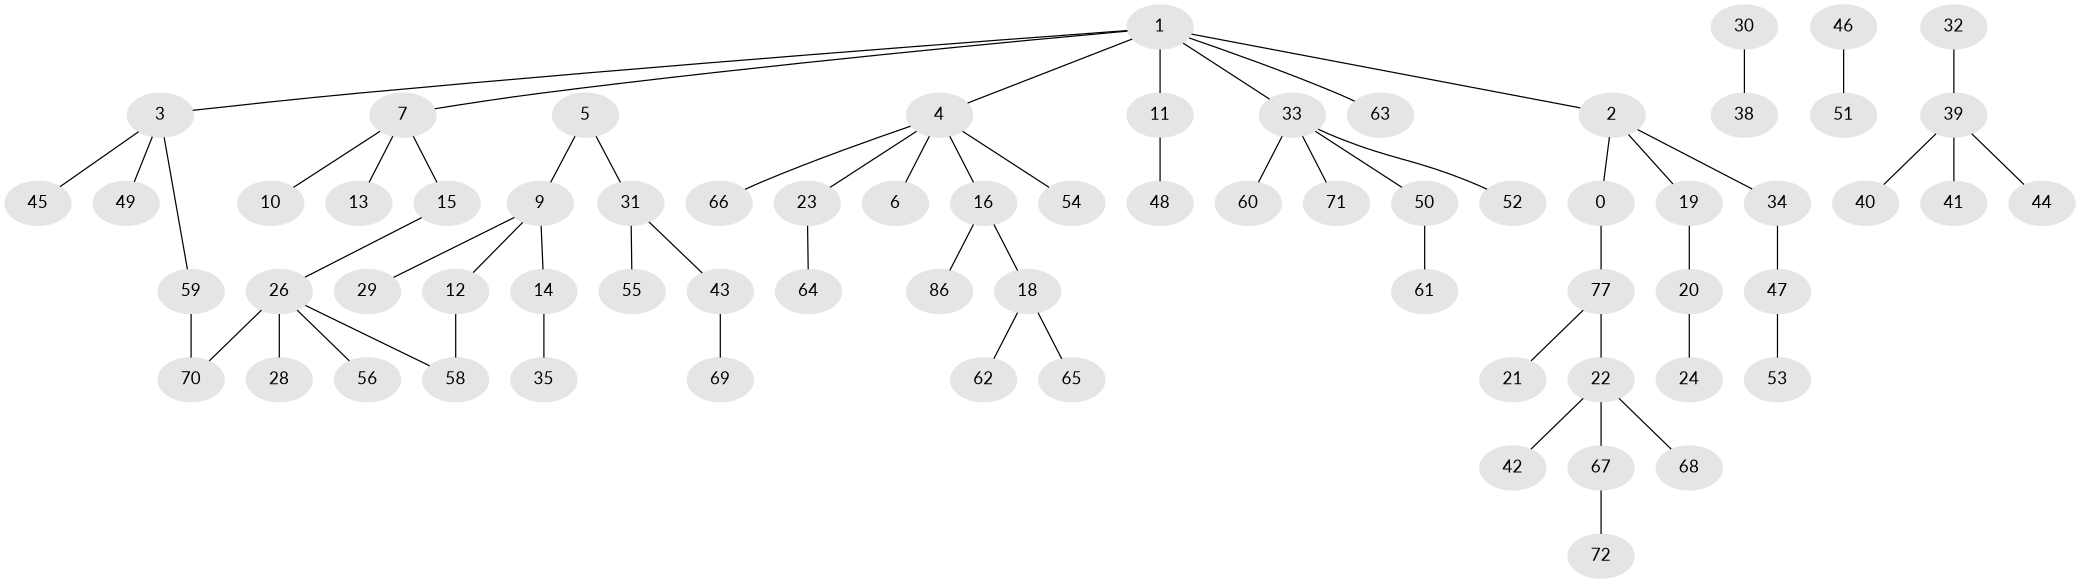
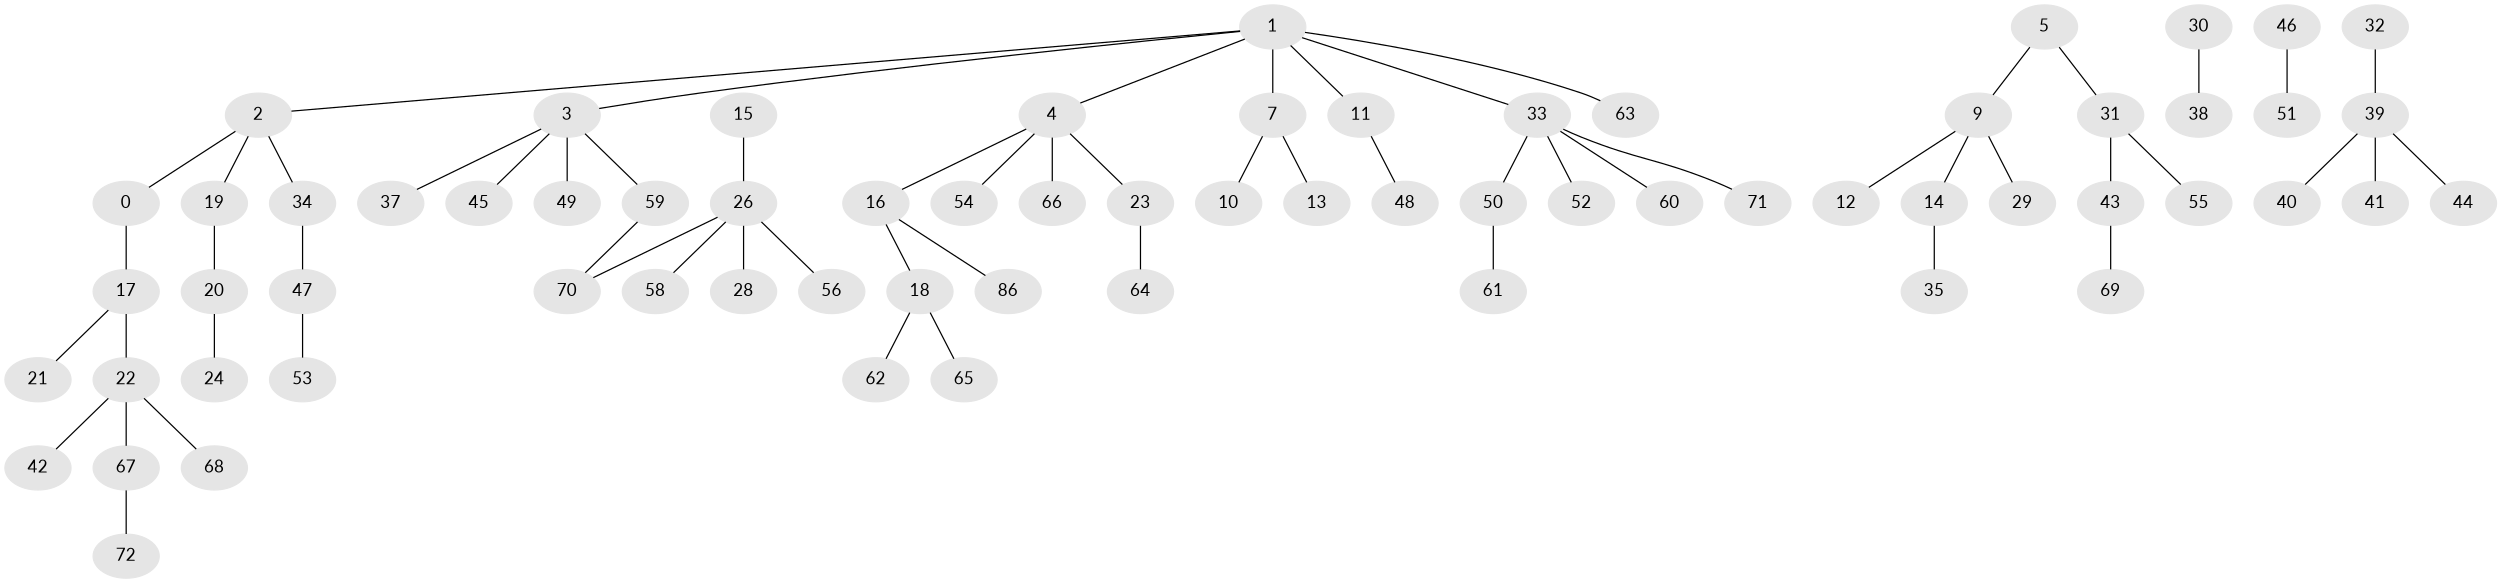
edge "7" -- "15": removed
node "37": added
node "6": removed
node "77": label "77" -> "17"
edge "12" -- "58": removed
